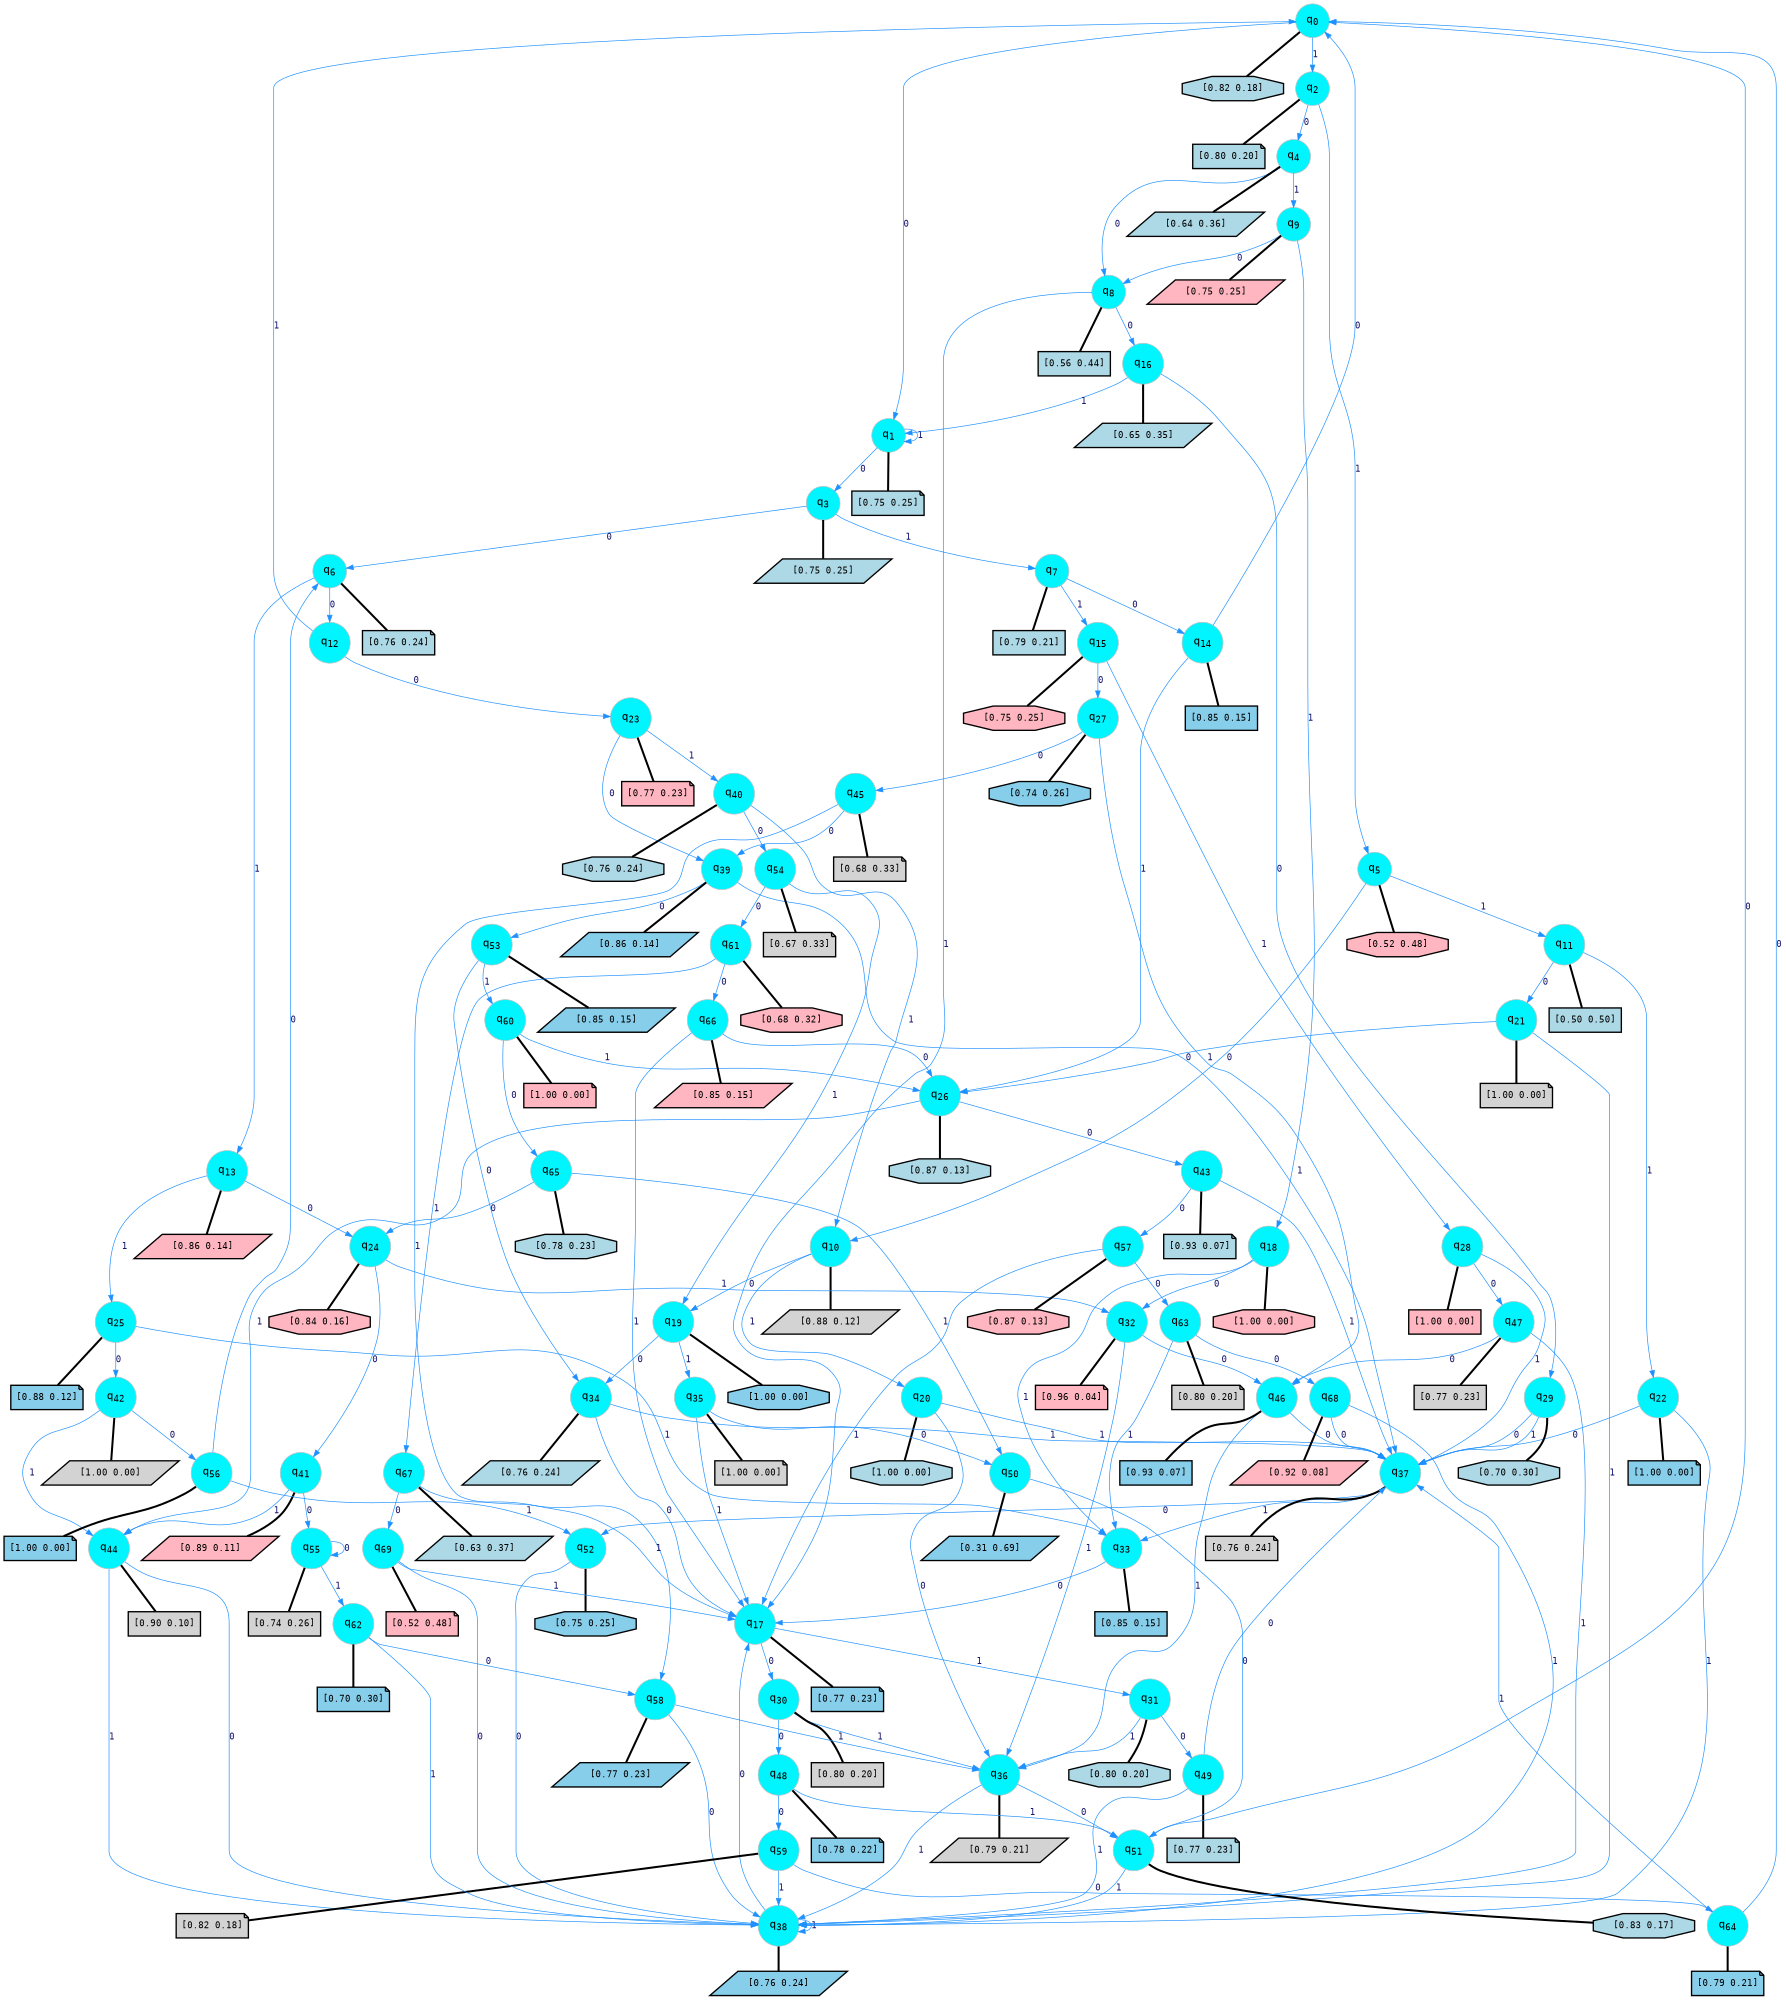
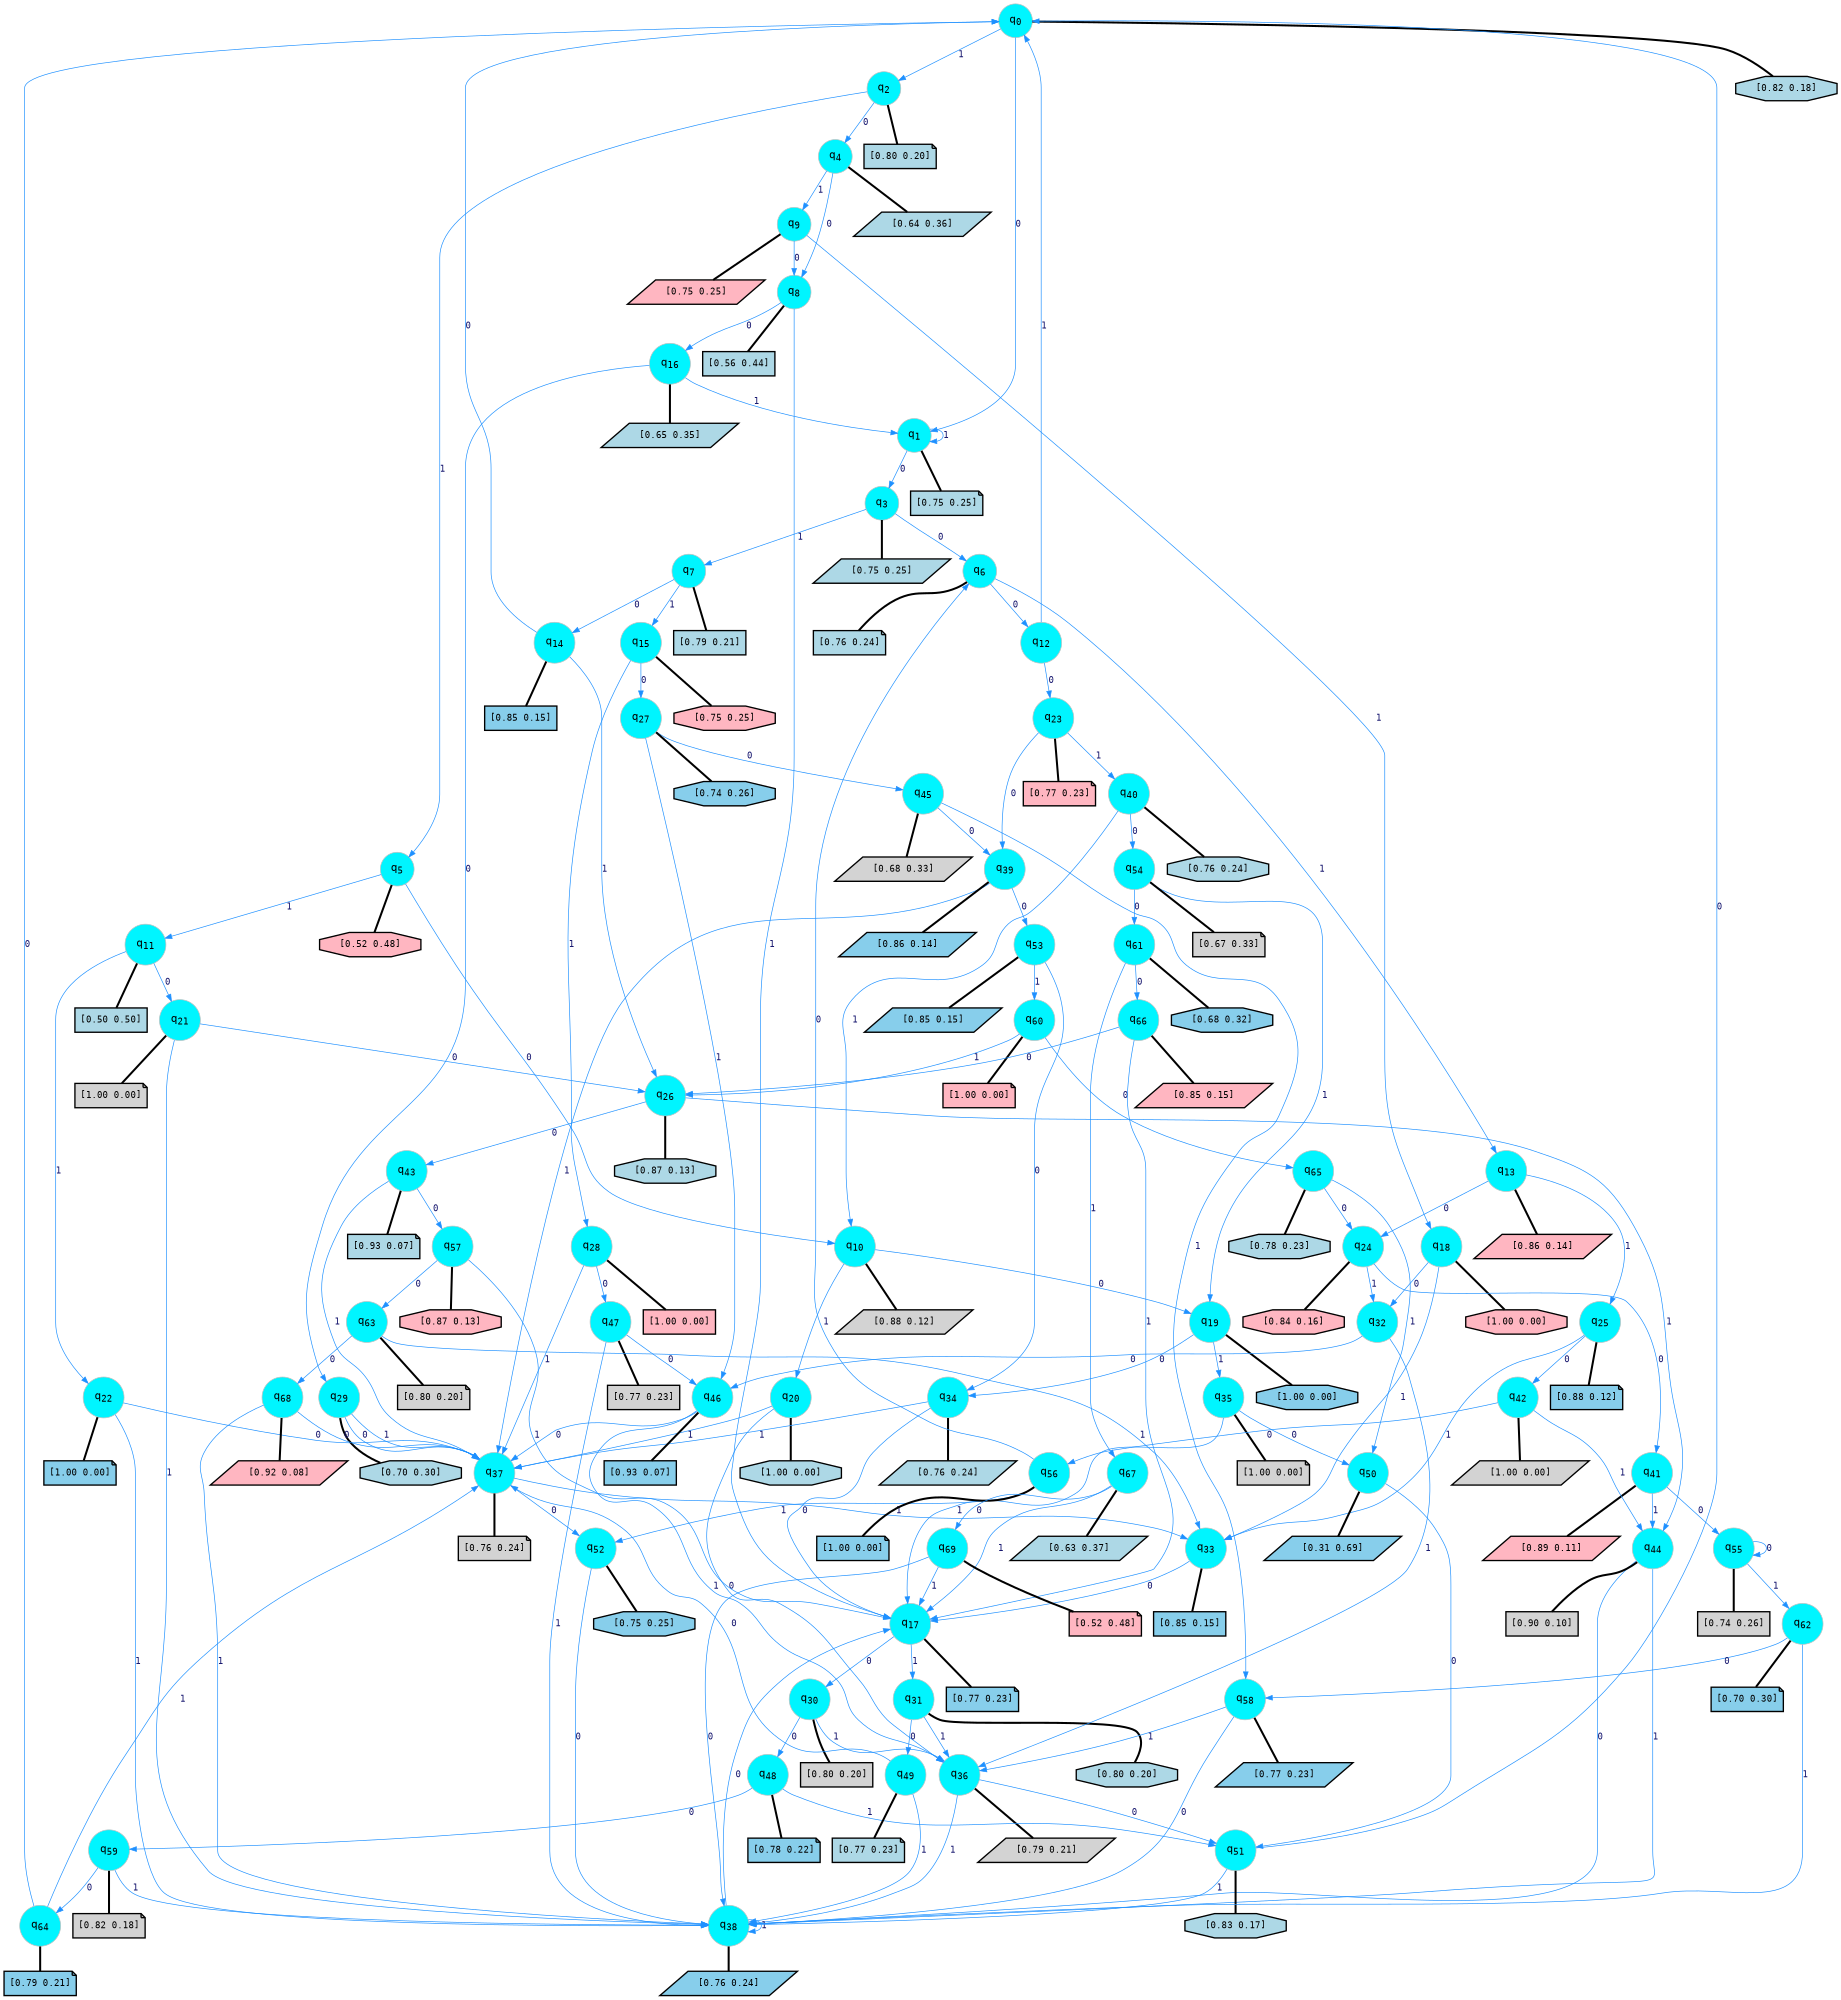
node "[0.68 0.33]": shape note -> parallelogram
node "[0.68 0.32]": fillcolor lightpink -> skyblue
node "[0.96 0.04]": removed
